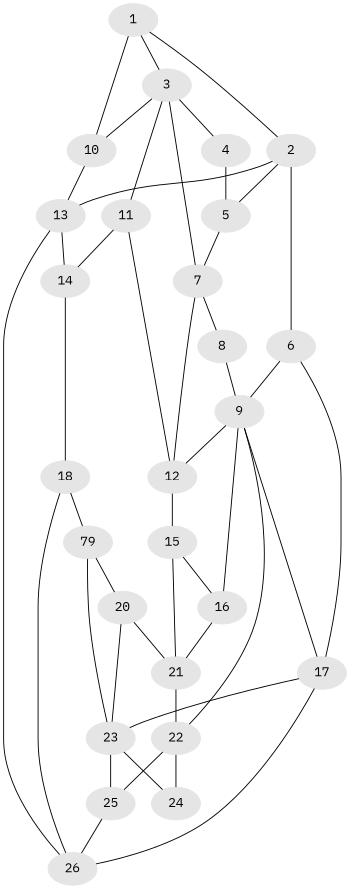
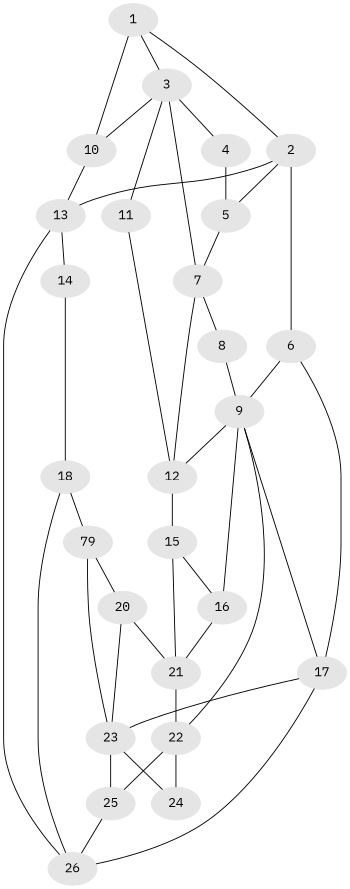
edge "11" -- "14": removed
